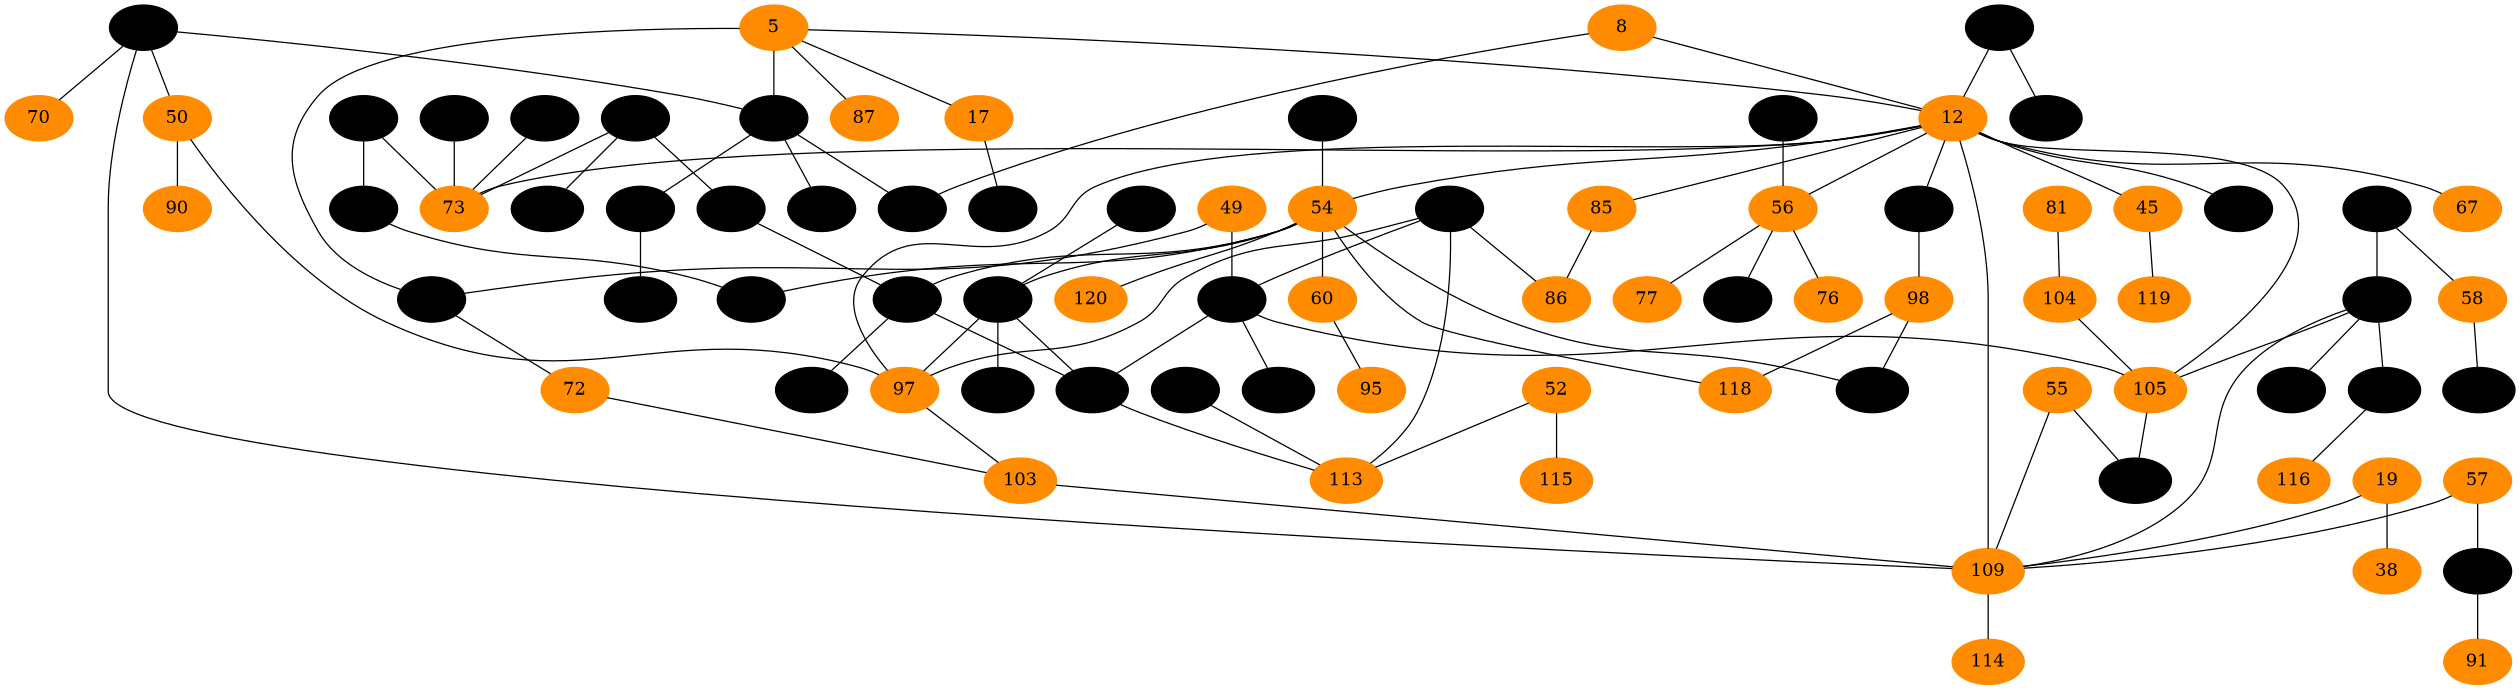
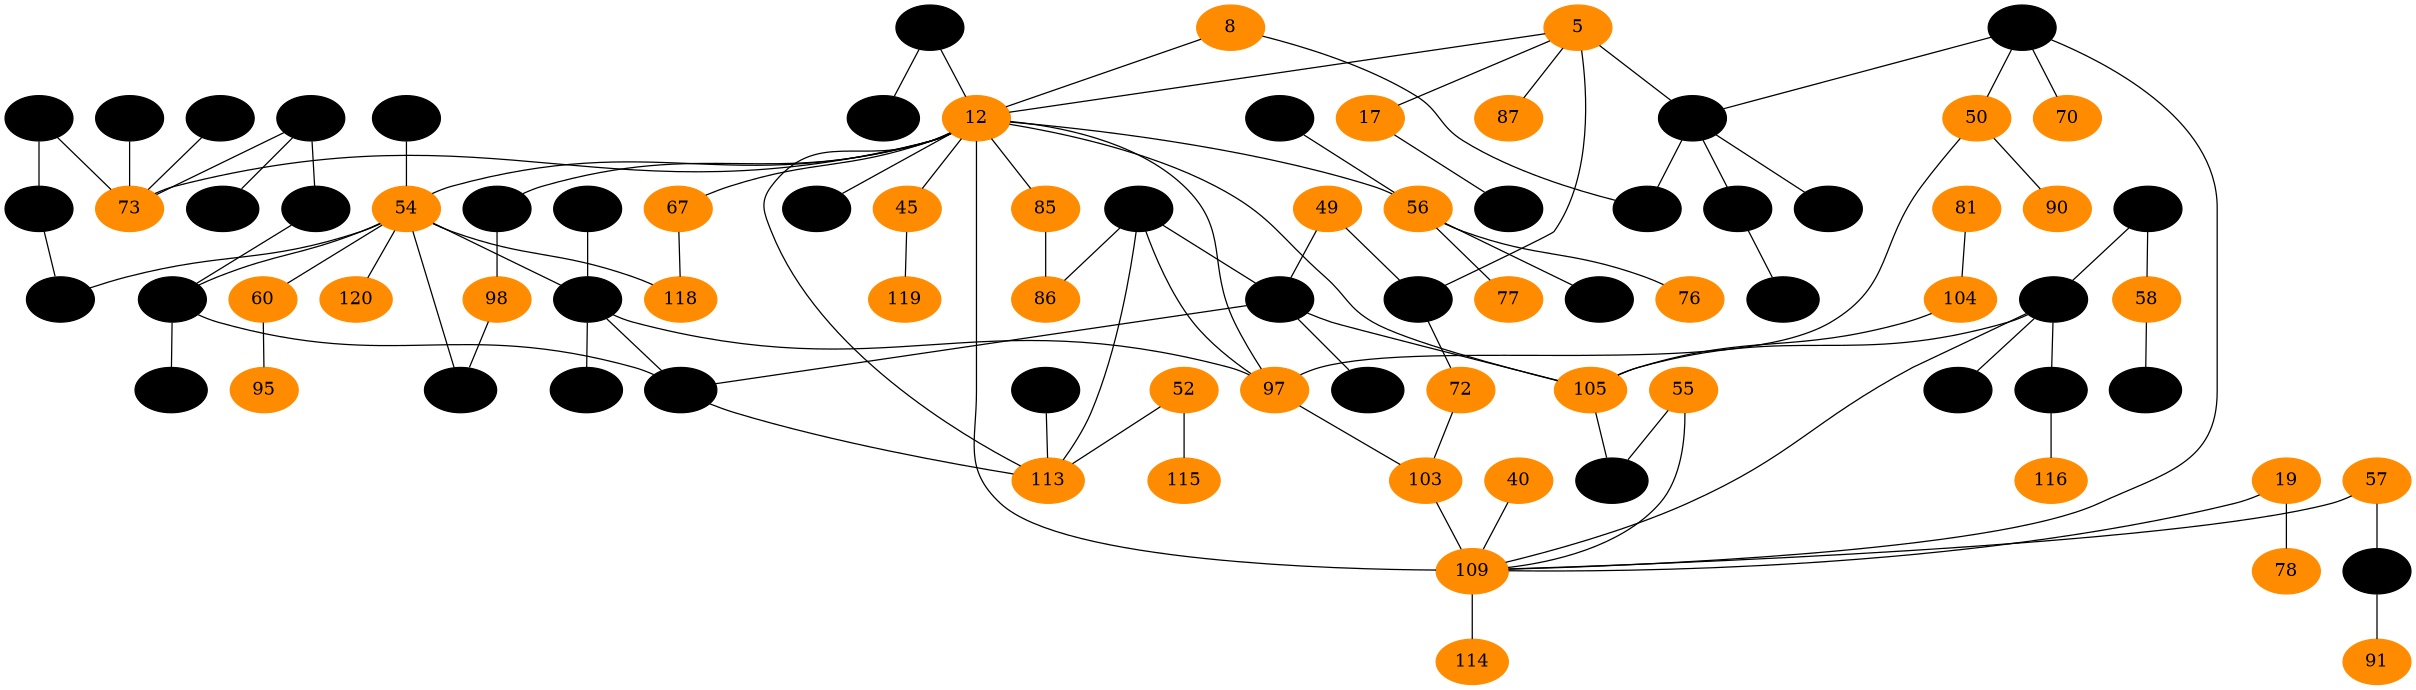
edge "12" -- "113": added
edge "98" -- "118": now "67" -- "118"
node "40": added
node "38": label "38" -> "78"
